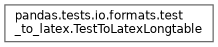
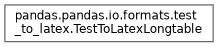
node "pandas.tests.io.formats.test _to_latex.TestToLatexLongtable": label "pandas.tests.io.formats.test _to_latex.TestToLatexLongtable" -> "pandas.pandas.io.formats.test _to_latex.TestToLatexLongtable"
